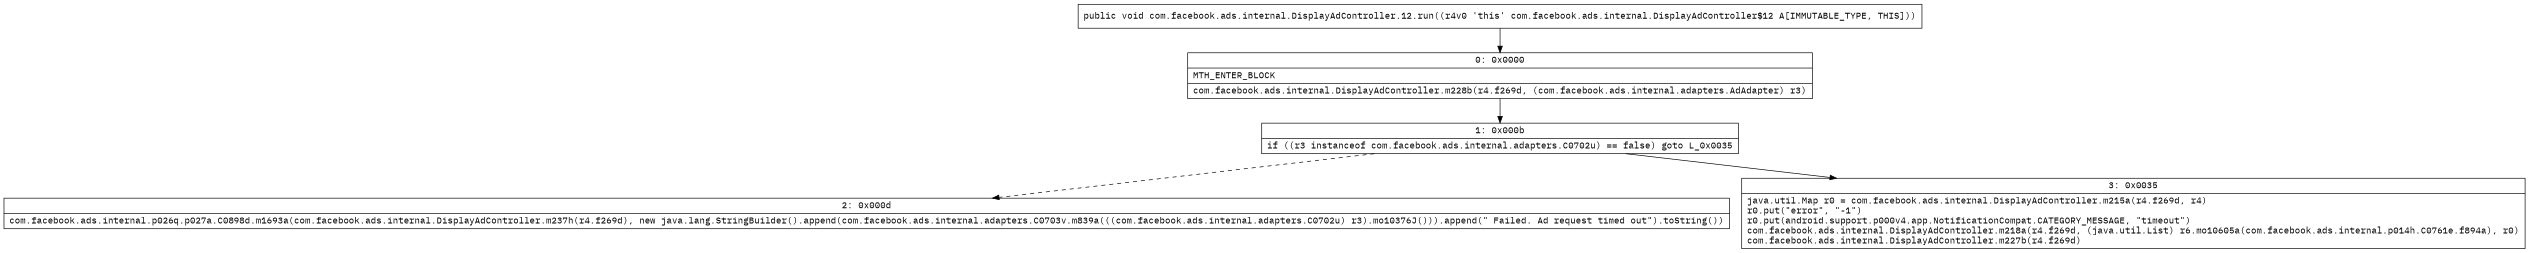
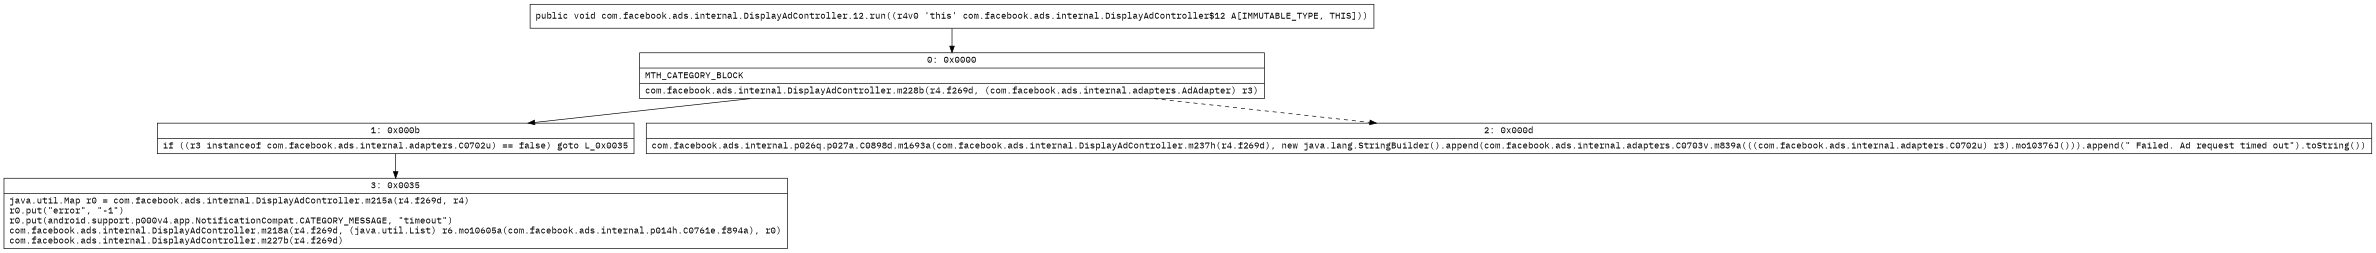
node "0: 0x0000": text "MTH_ENTER_BLOCK" -> "MTH_CATEGORY_BLOCK"
edge "1: 0x000b" -> "2: 0x000d": now "0: 0x0000" -> "2: 0x000d"
